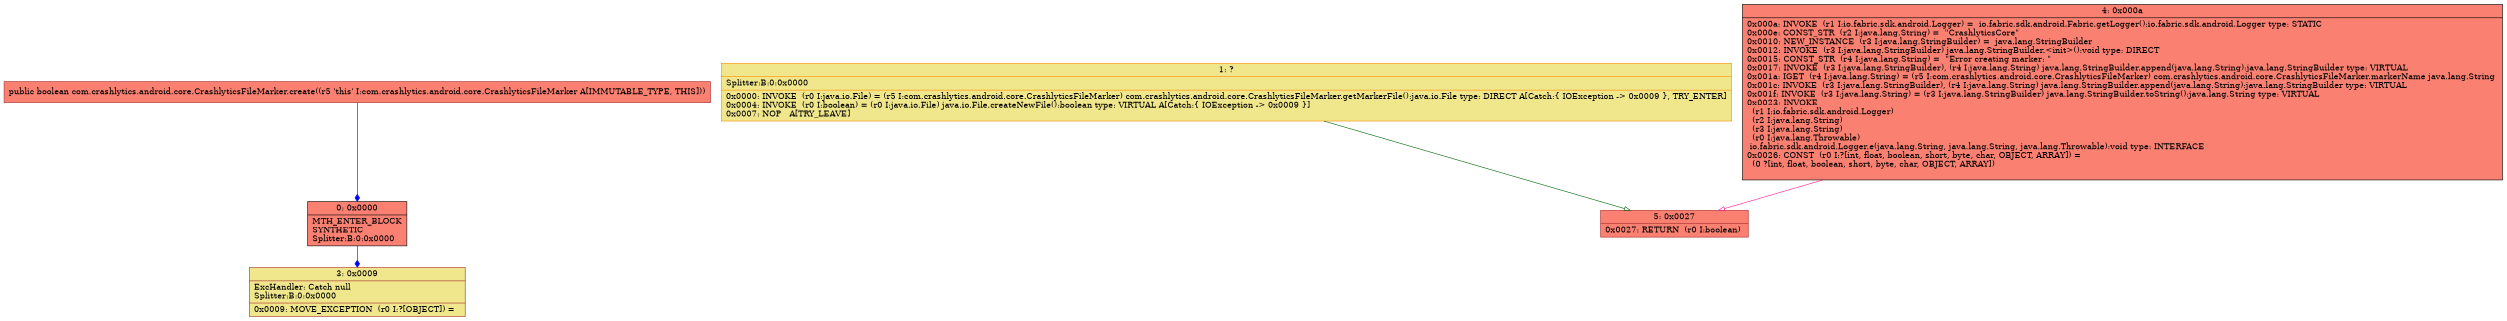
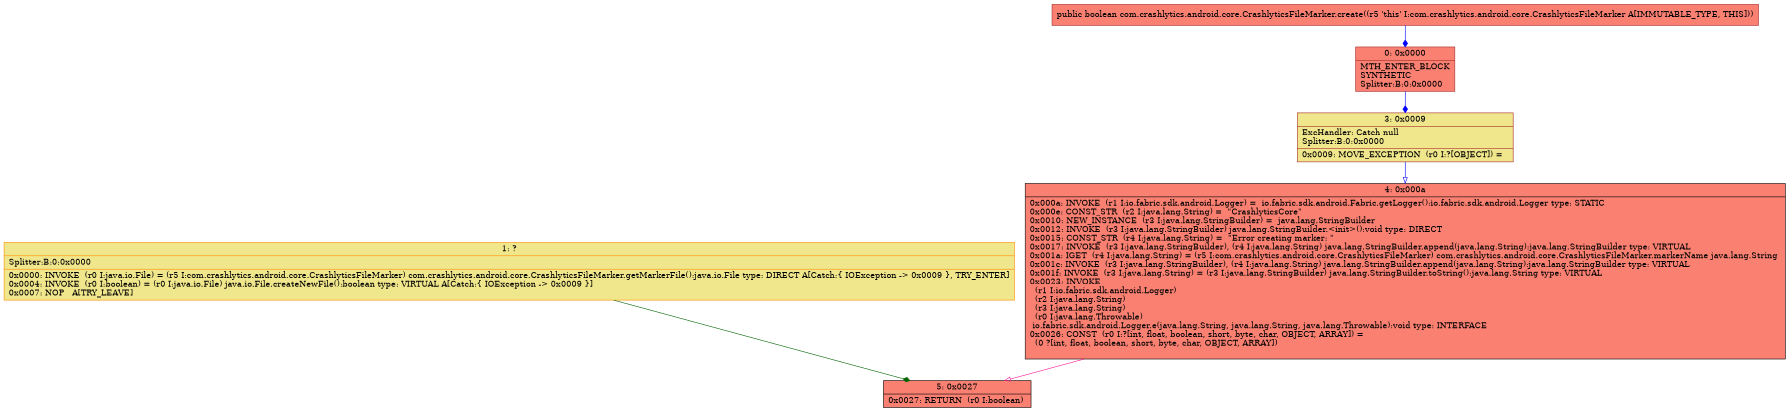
edge "1: ?" -> "5: 0x0027": arrowhead onormal -> diamond
edge "3: 0x0009" -> "4: 0x000a": added
node "0: 0x0000": color black -> brown
node "5: 0x0027": color brown -> black
